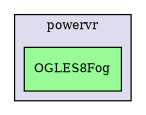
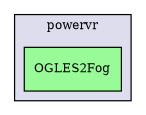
node "OGLES8Fog": label "OGLES8Fog" -> "OGLES2Fog"
